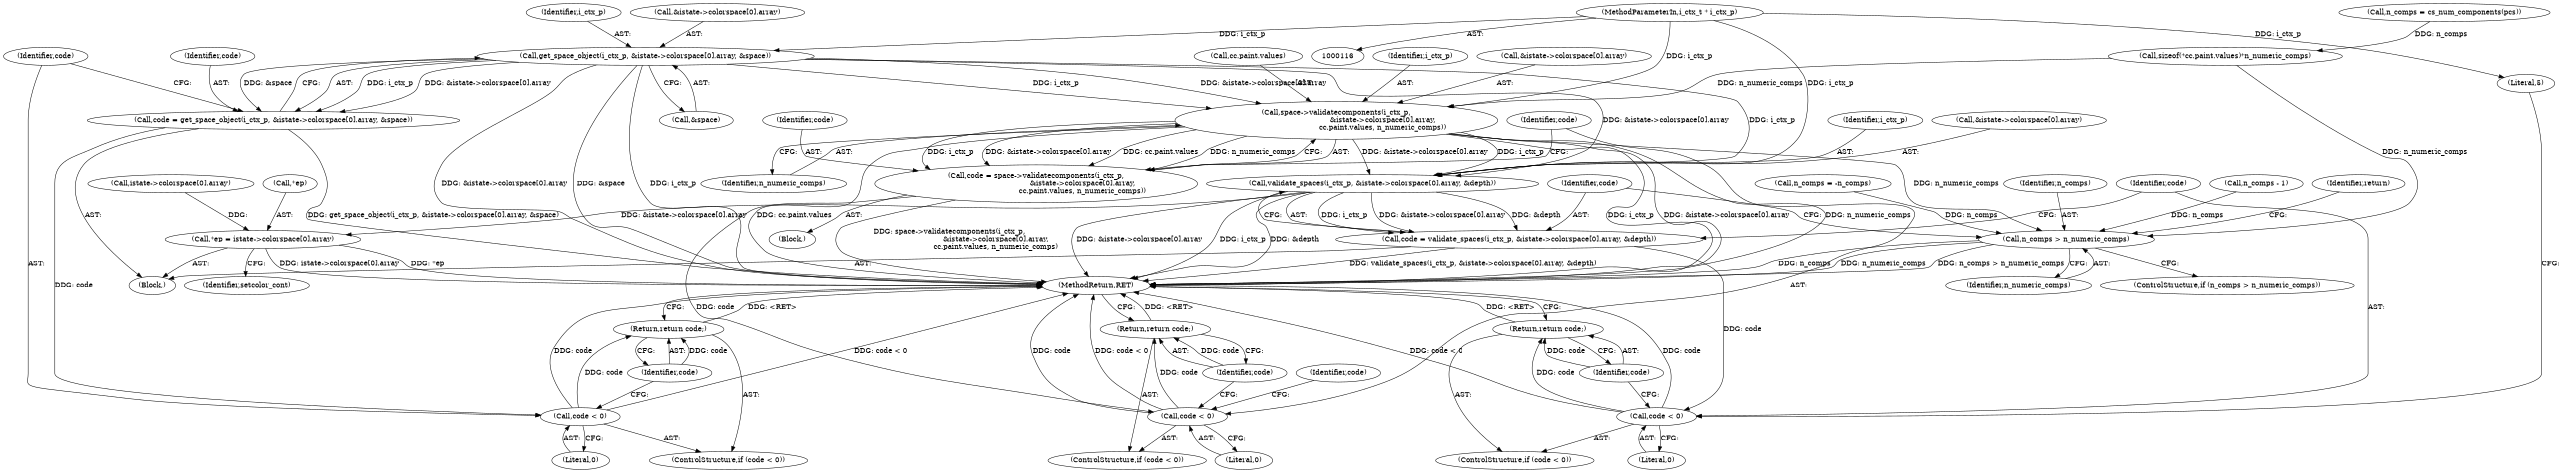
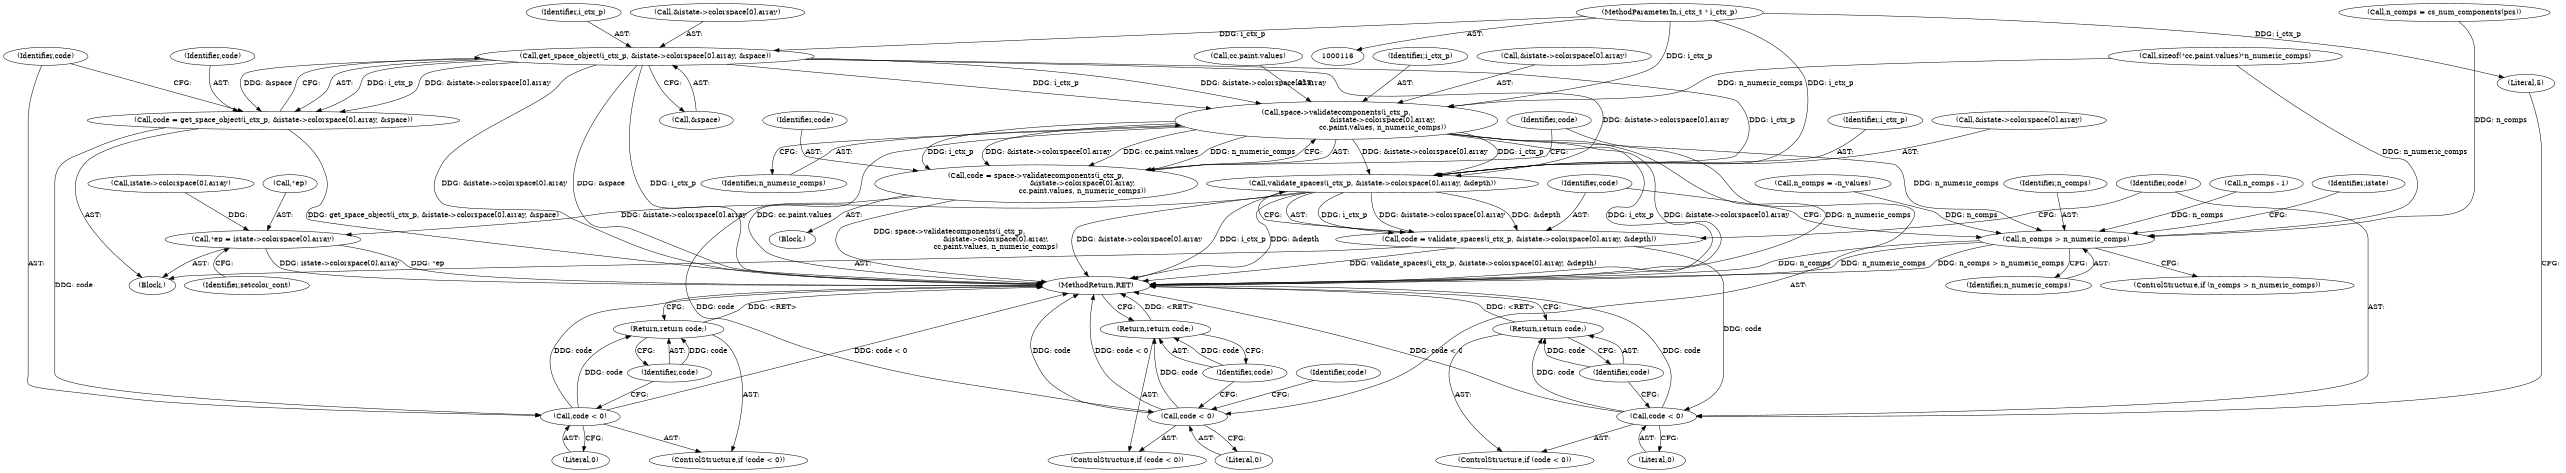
edge "(Call,n_comps = cs_num_components(pcs))" -> "(Call,sizeof(*cc.paint.values)*n_numeric_comps)": now "(Call,n_comps = cs_num_components(pcs))" -> "(Call,n_comps > n_numeric_comps)"
node "(Call,n_comps = -n_comps)": label "(Call,n_comps = -n_comps)" -> "(Call,n_comps = -n_values)"
node "(Identifier,return)": label "(Identifier,return)" -> "(Identifier,istate)"
edge "(Call,*ep = istate->colorspace[0].array)" -> "(Identifier,setcolor_cont)": reversed
